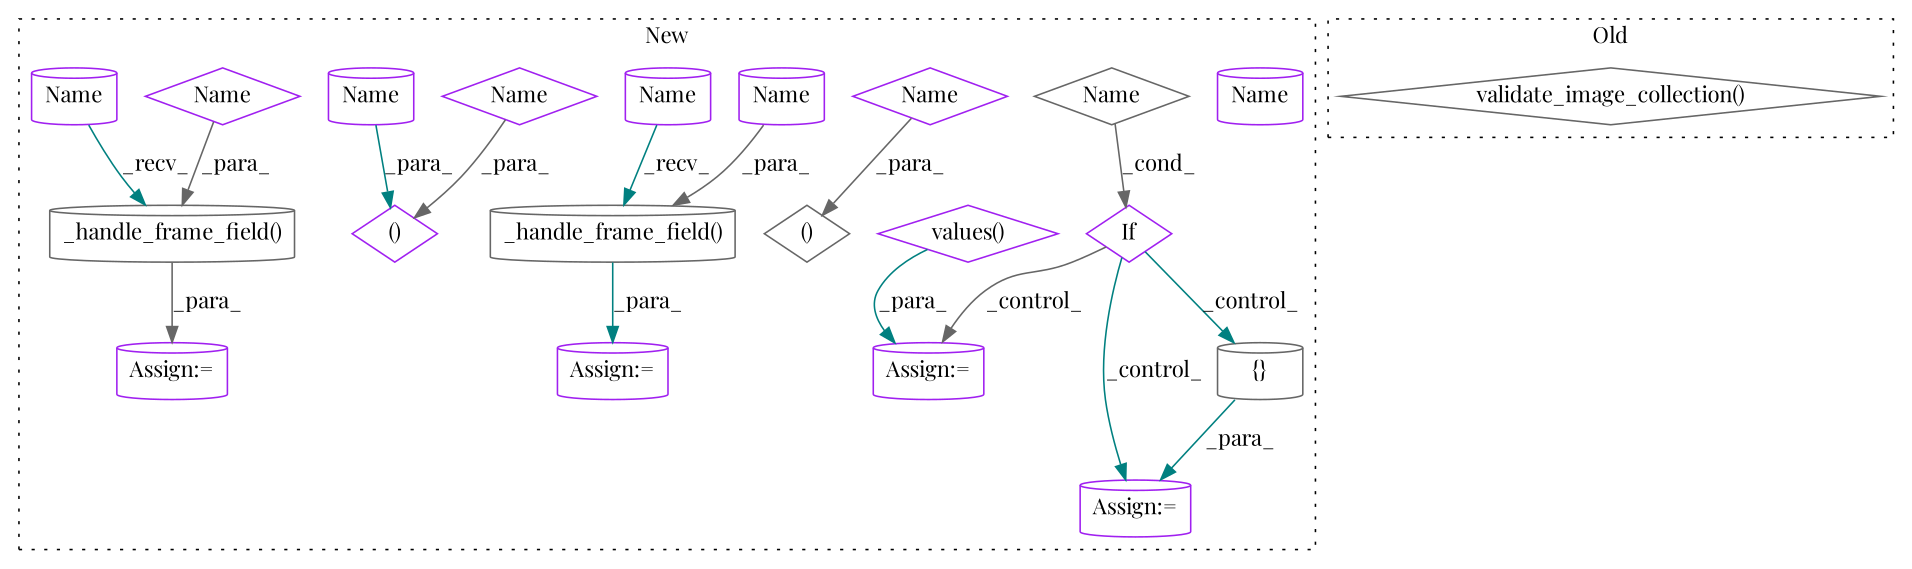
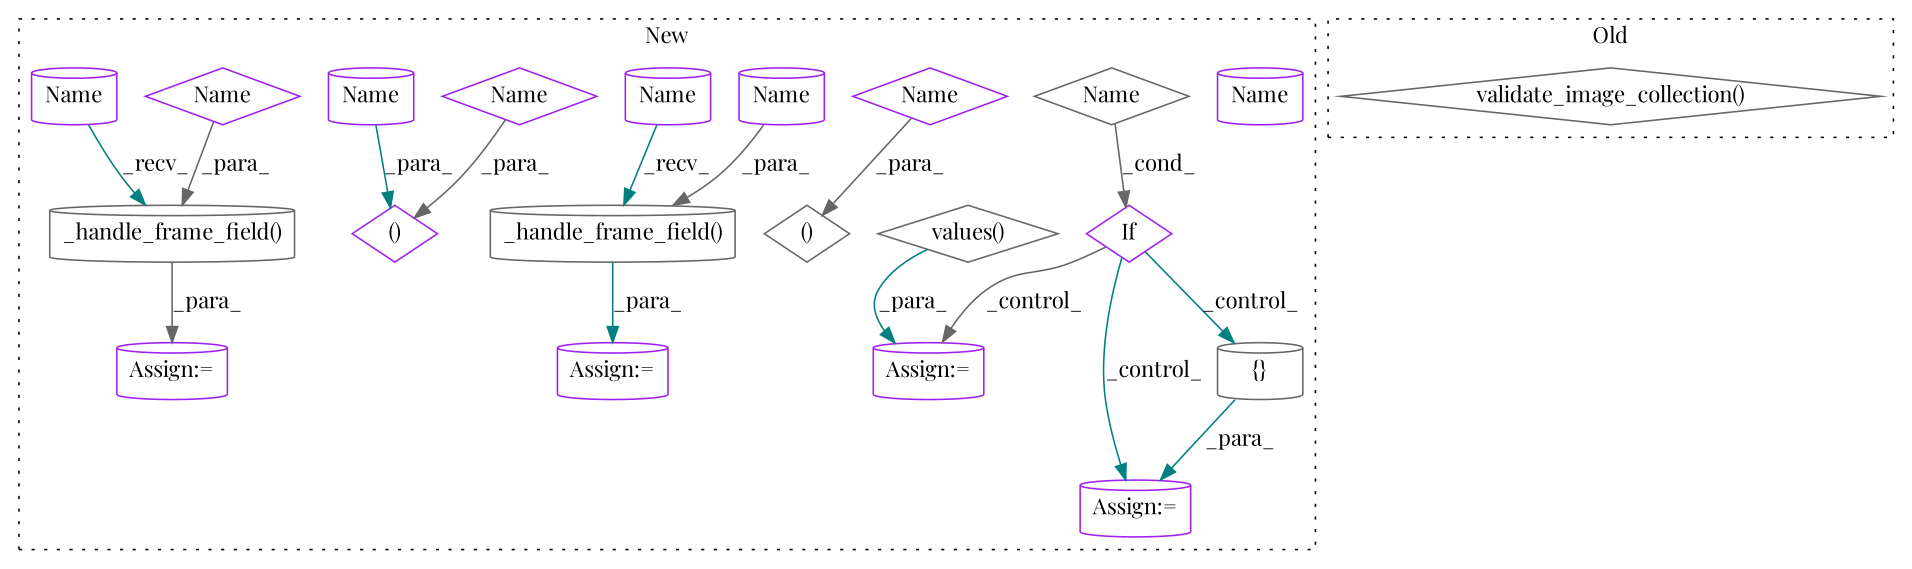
node "values()": color purple -> gray40
